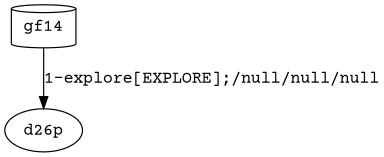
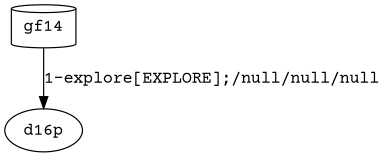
node "d26p": label "d26p" -> "d16p"
